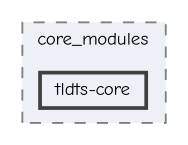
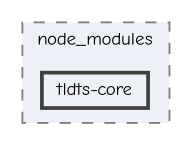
cluster "core_modules": label "core_modules" -> "node_modules"
